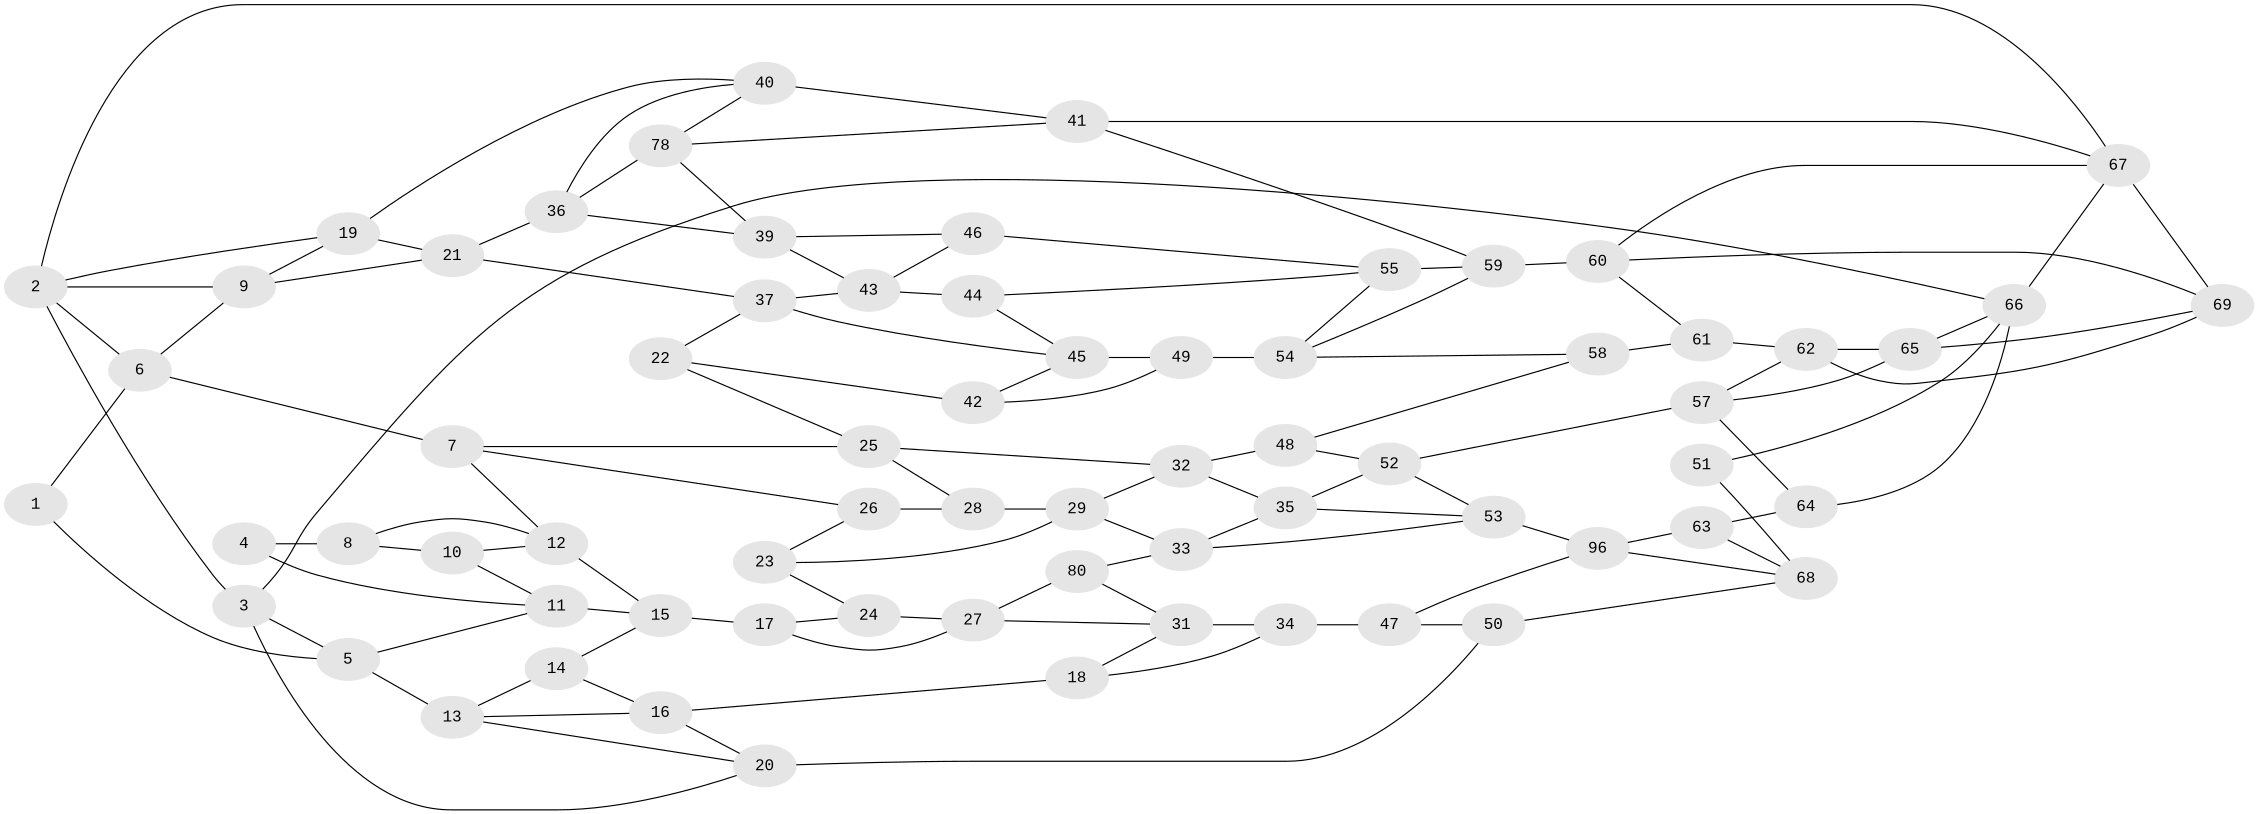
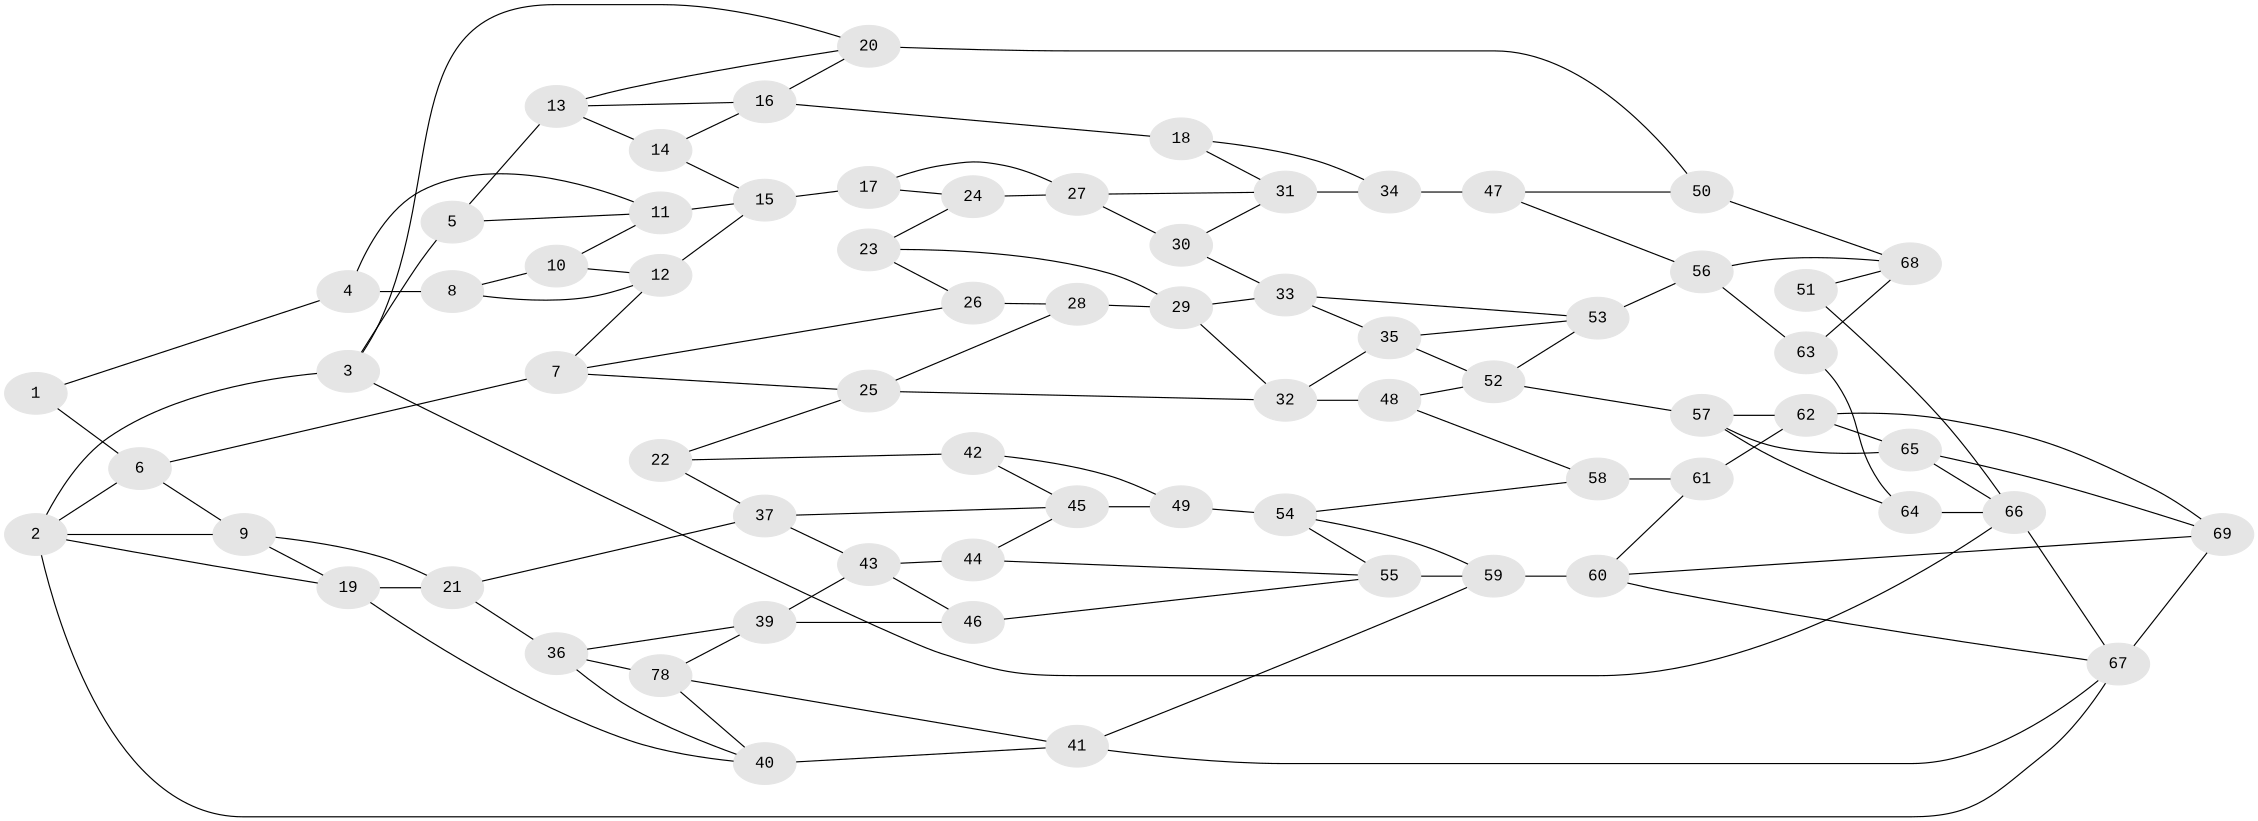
node "96": label "96" -> "56"
node "80": label "80" -> "30"
edge "1" -- "5": now "1" -- "4"
